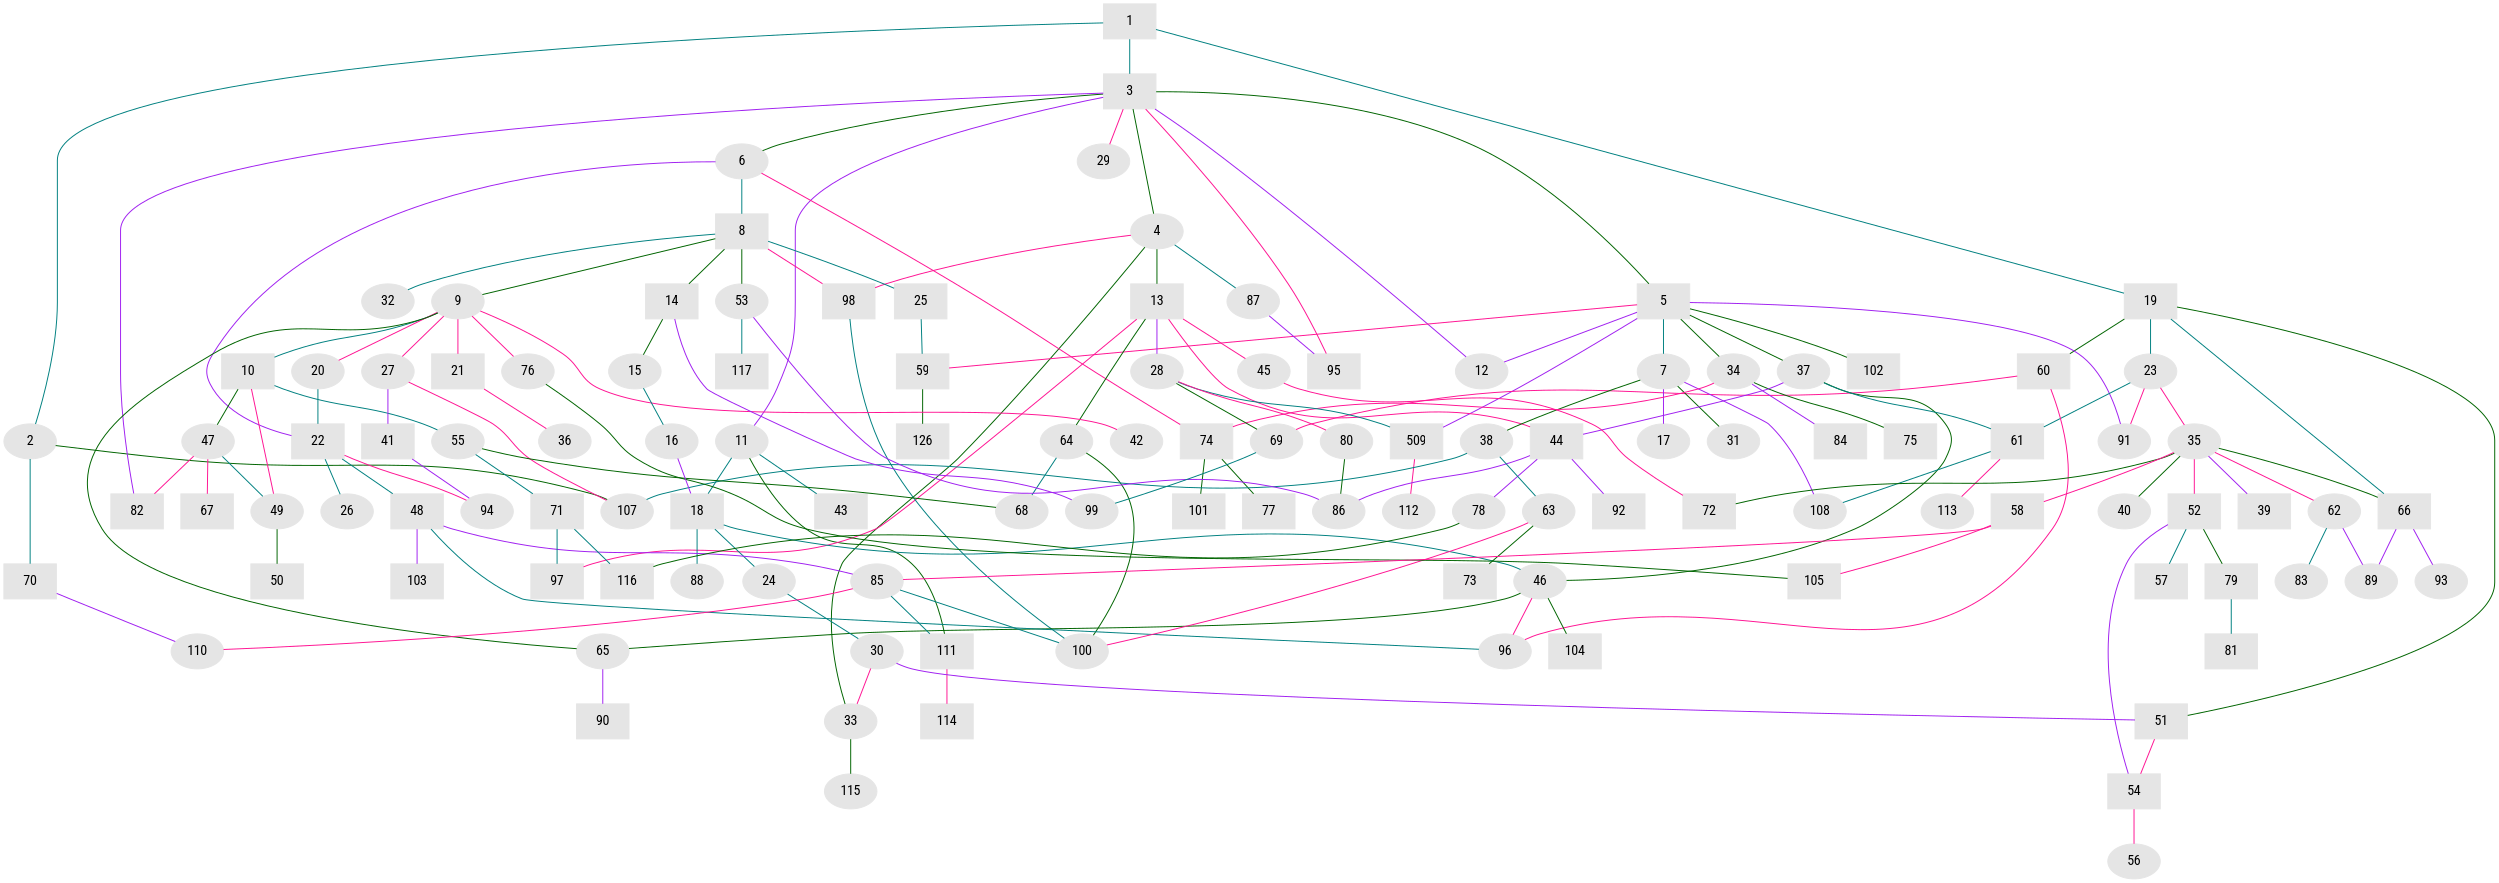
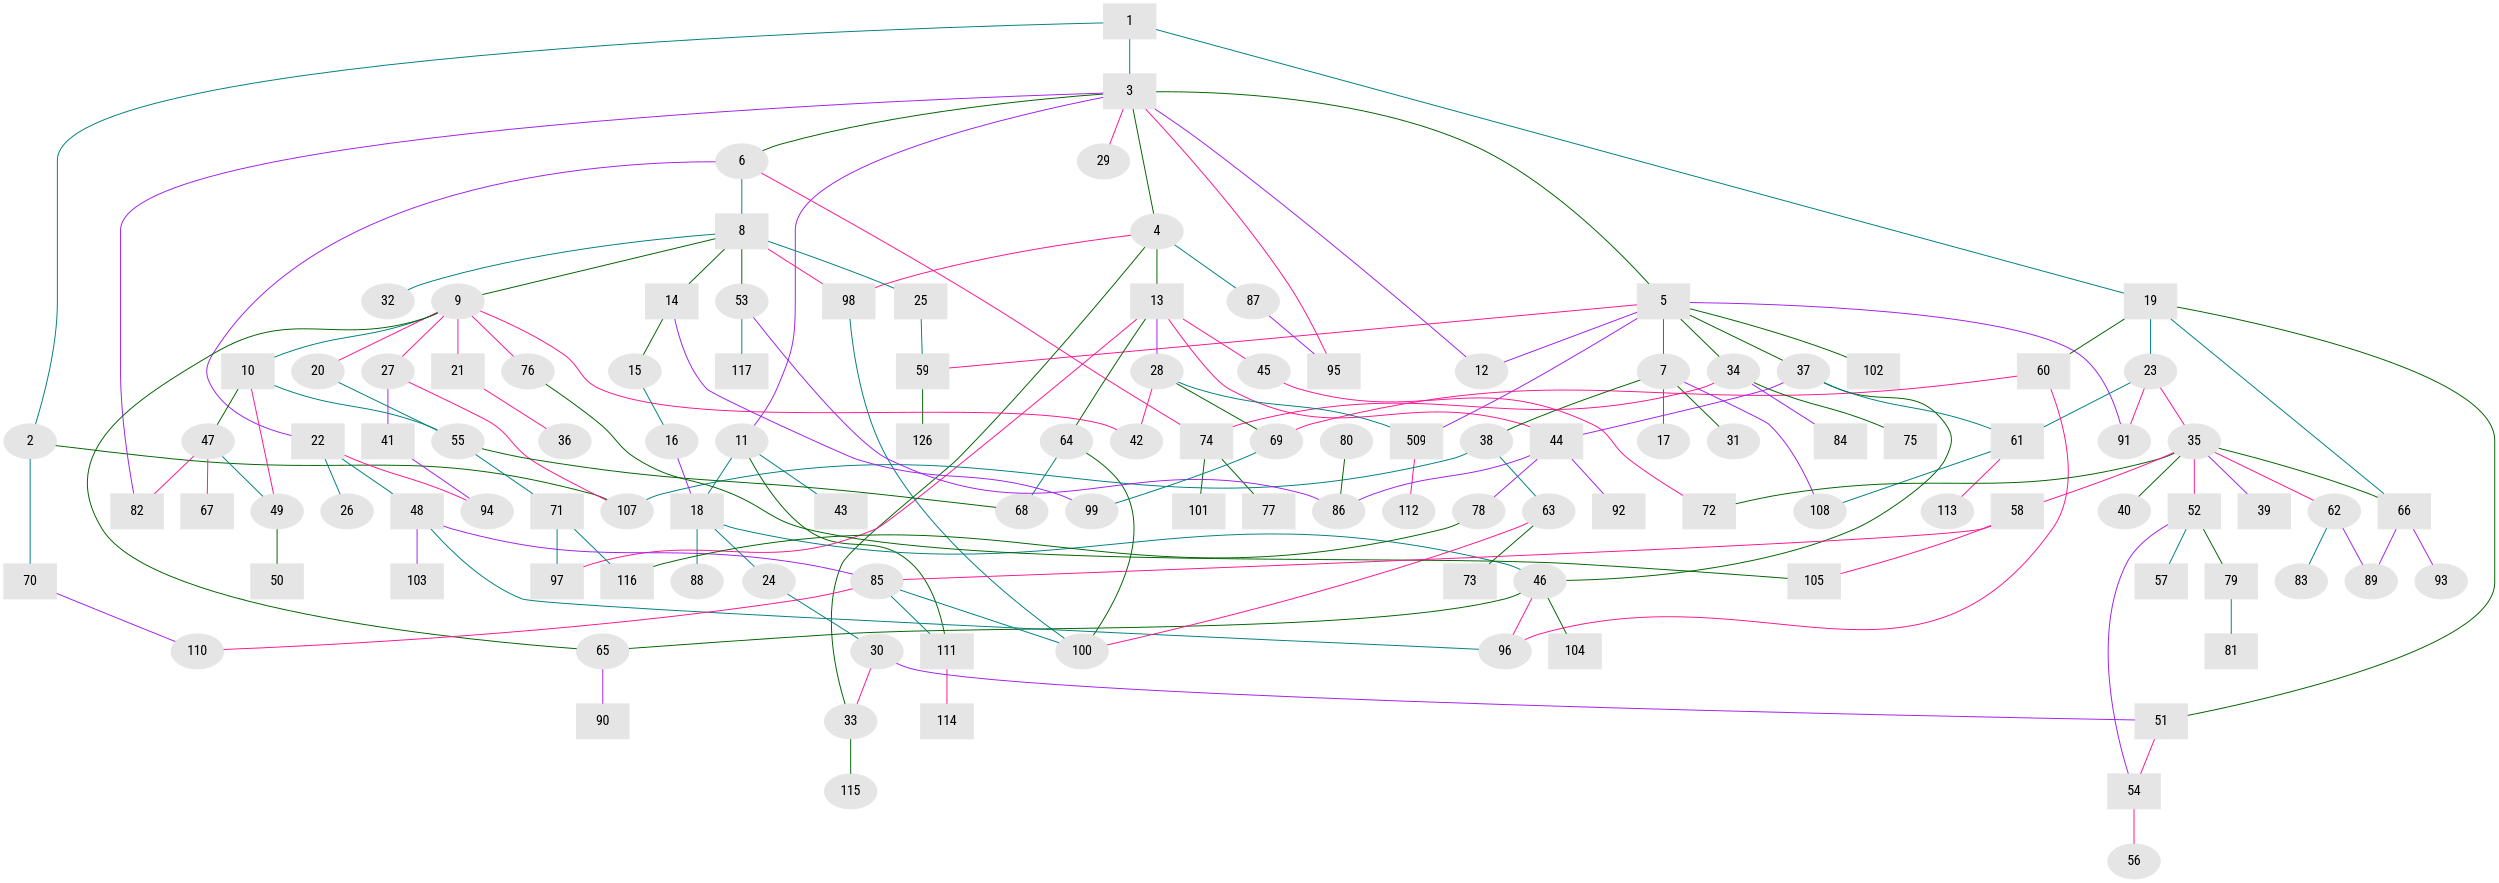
edge "28" -- "80": now "28" -- "42"
edge "20" -- "22": now "20" -- "55"
